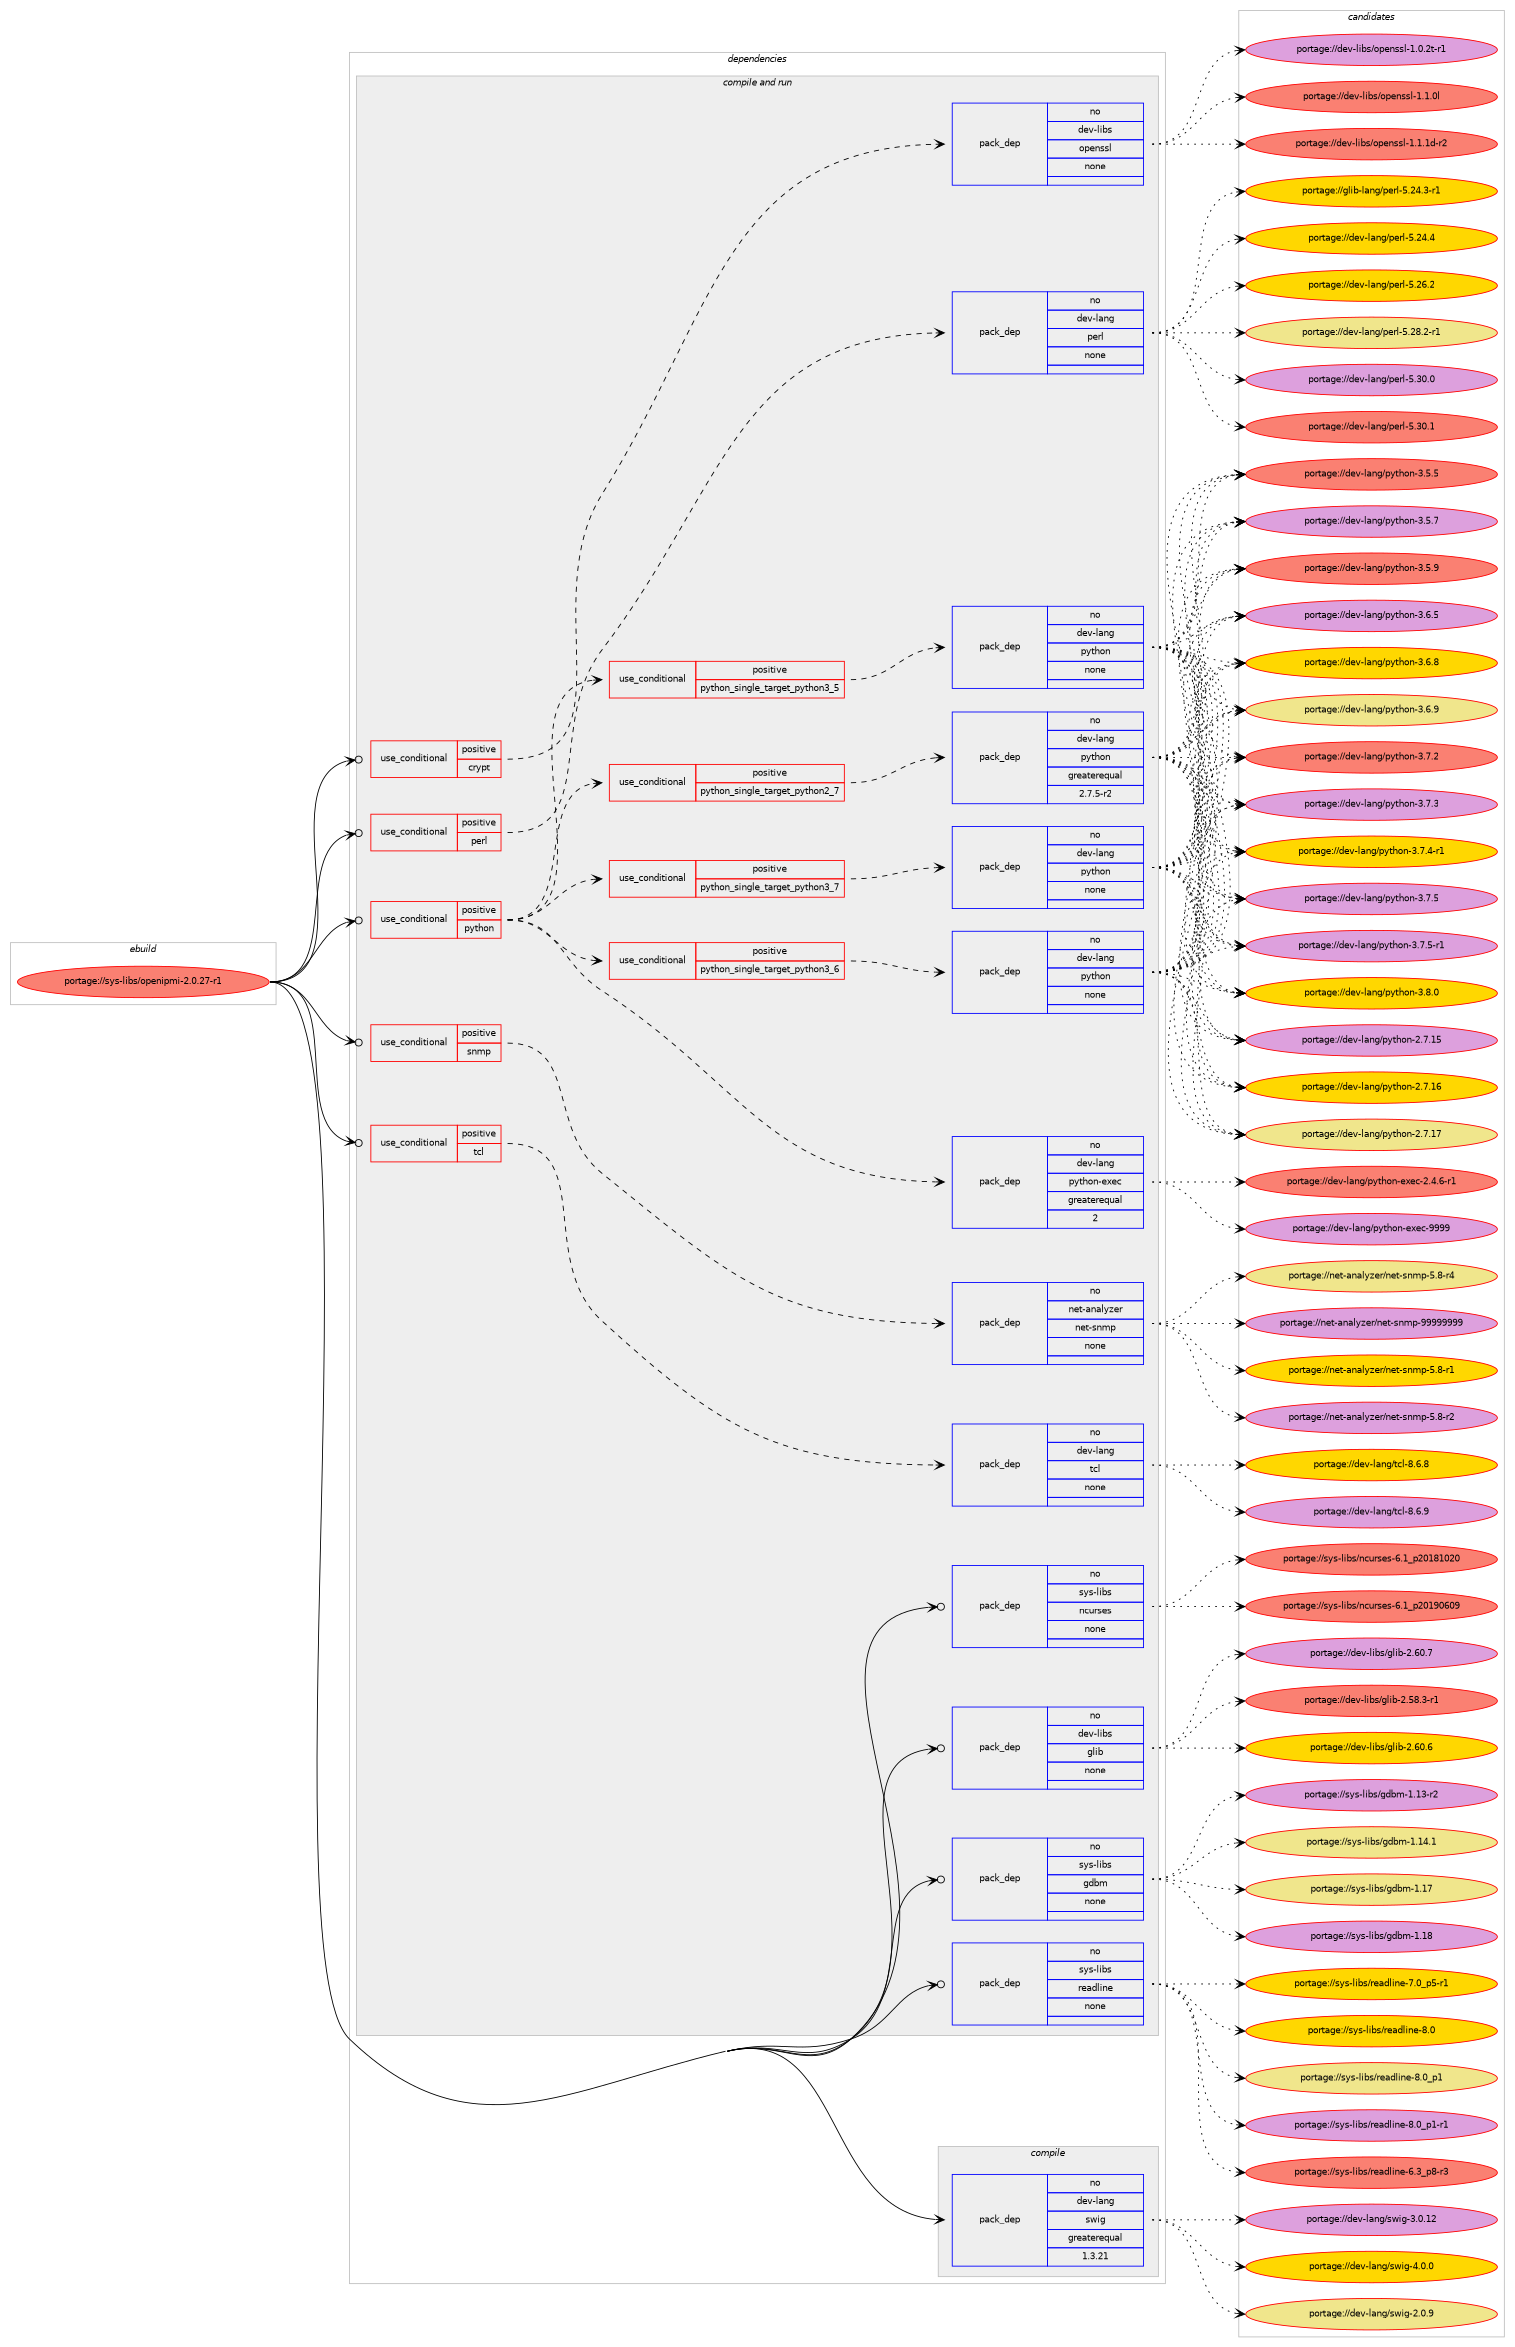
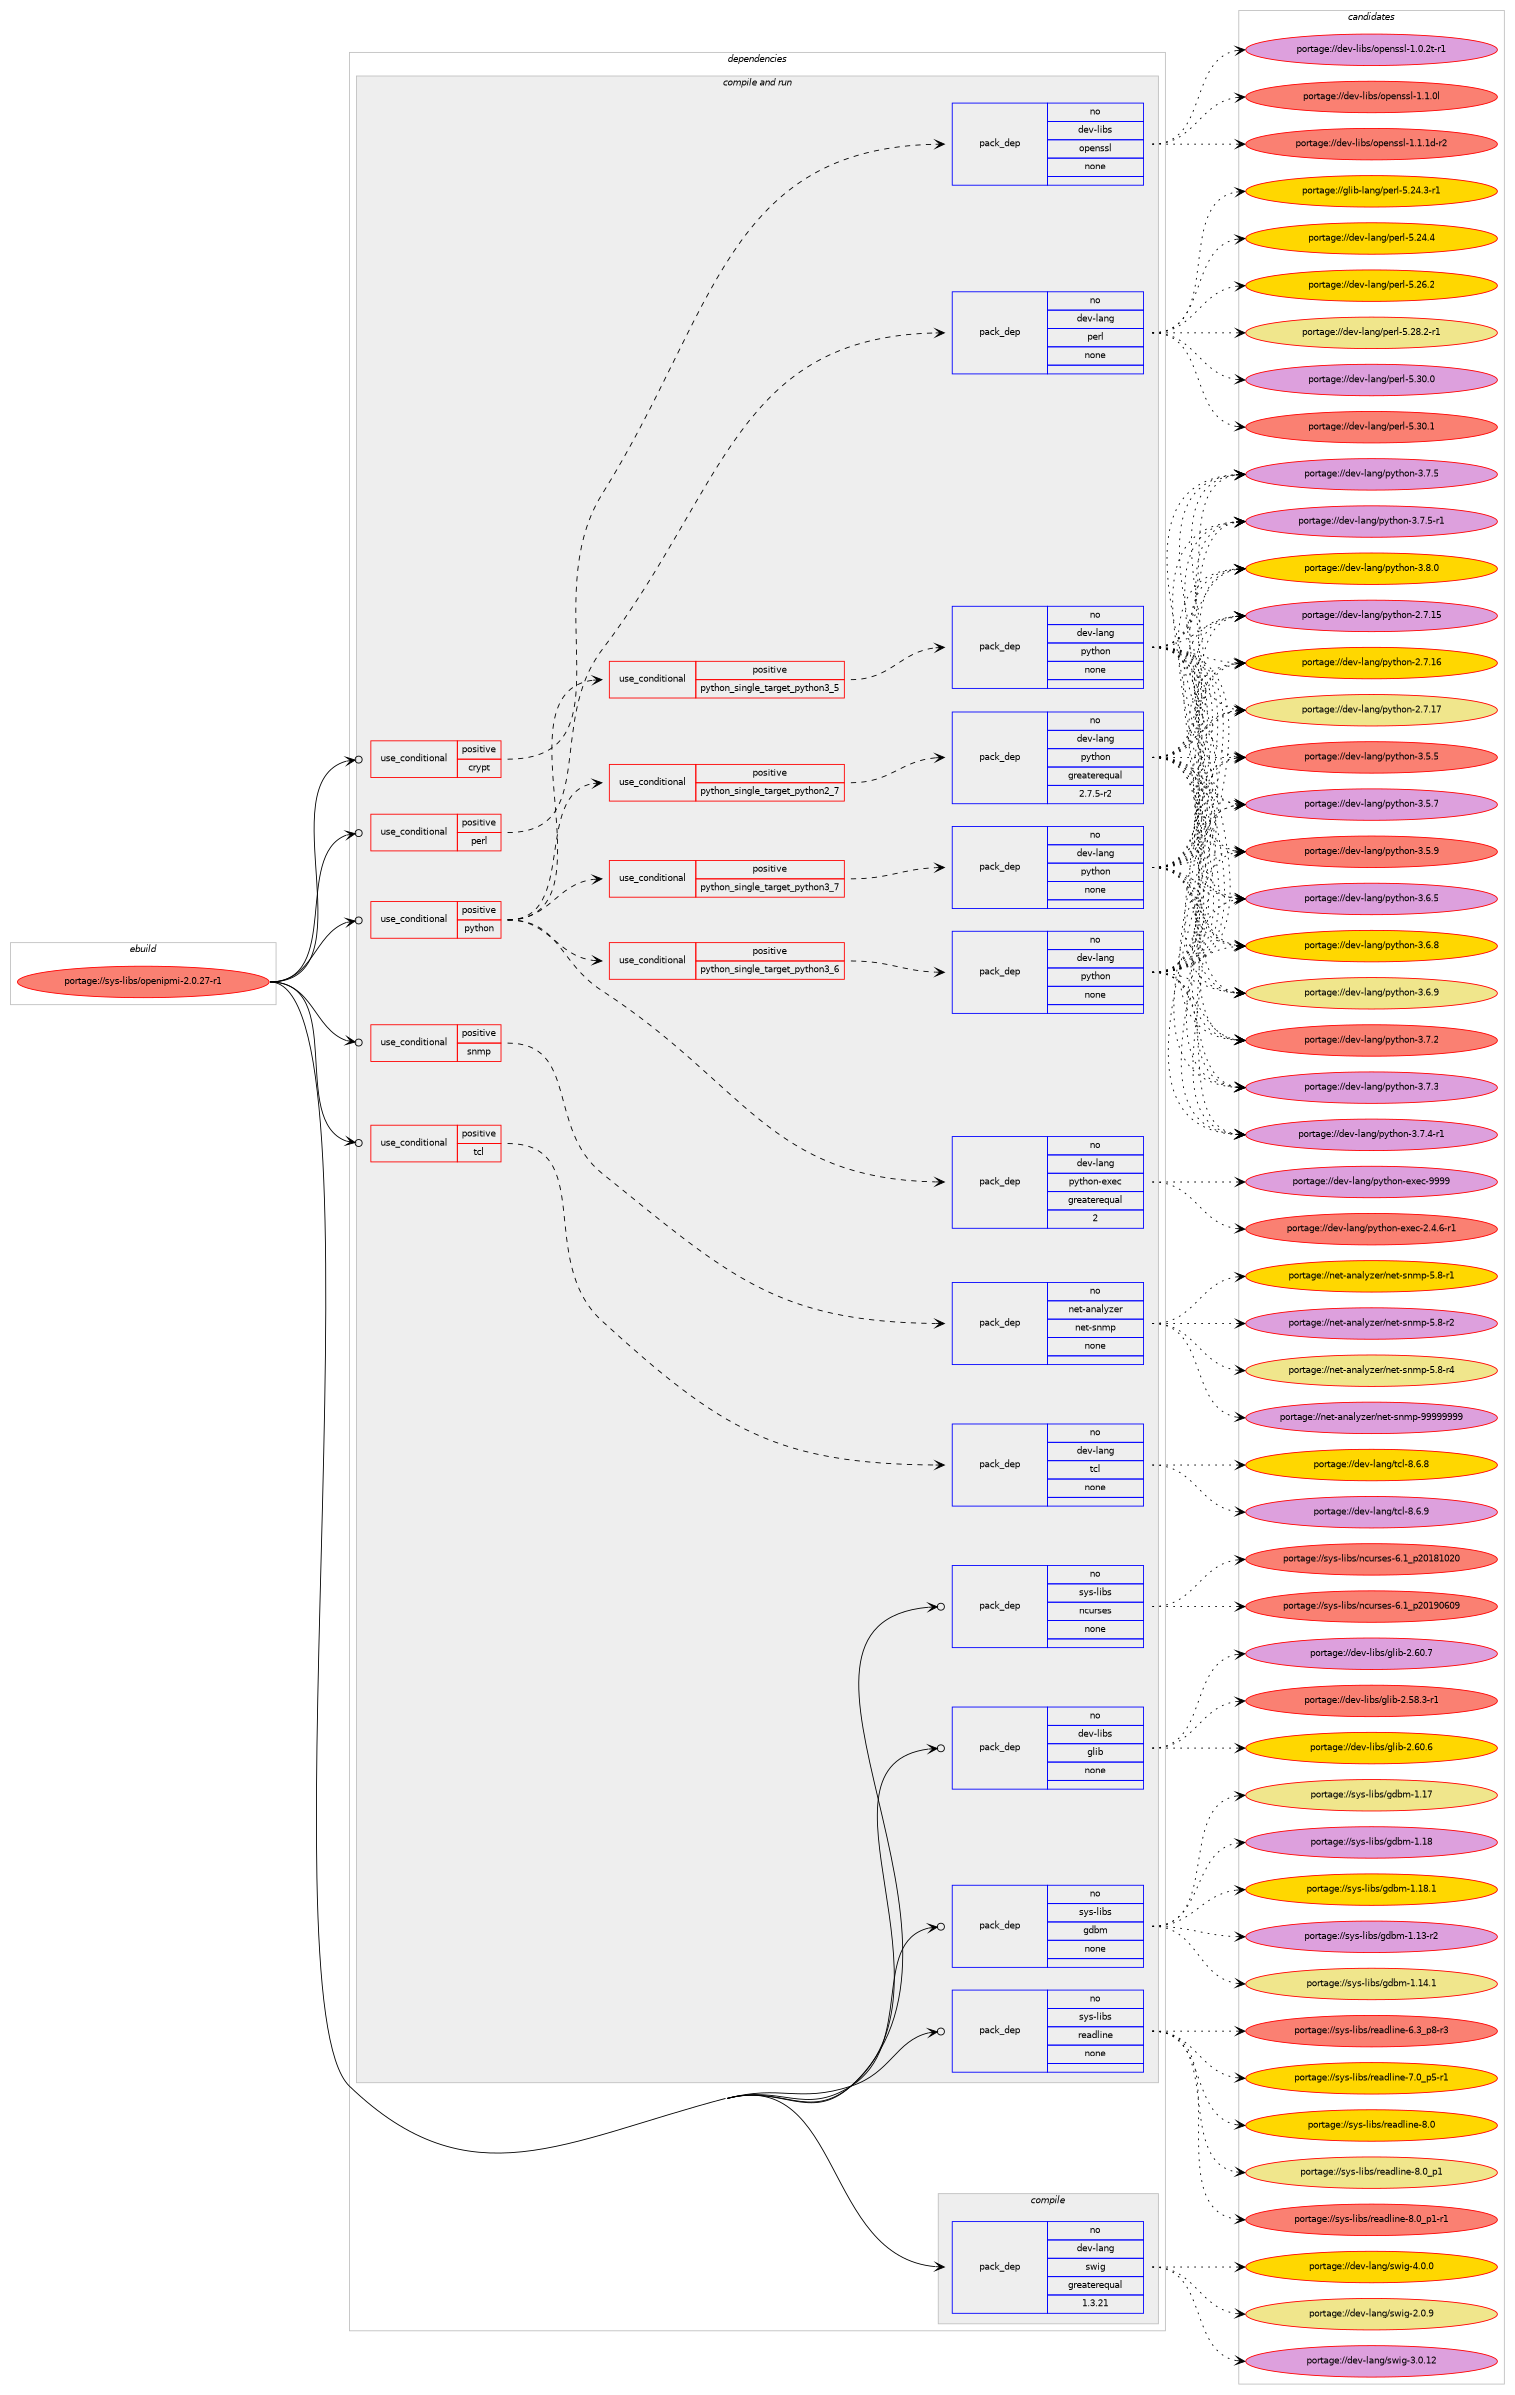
node "portage://dev-lang/python-3.7.4-r1": fillcolor gold -> plum
node "portage://sys-libs/gdbm-1.18.1": added
node "portage://sys-libs/readline-8.0_p1-r1": fillcolor plum -> salmon
